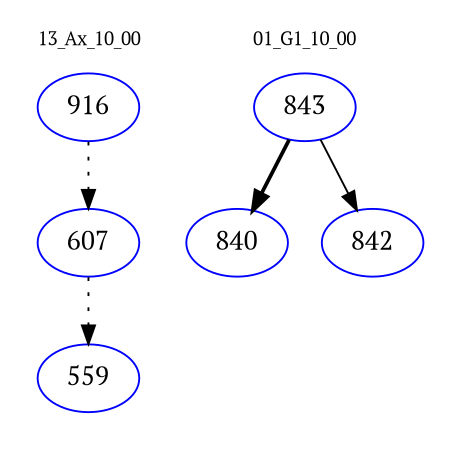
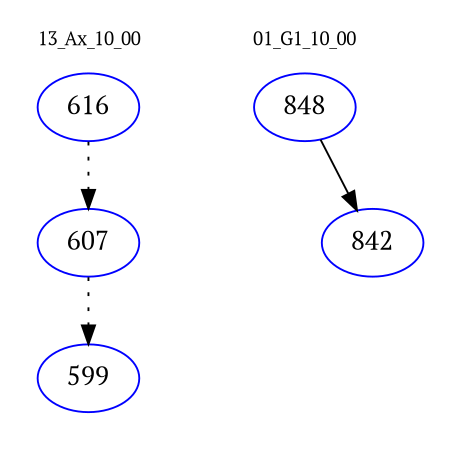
node "916": label "916" -> "616"
node "843": label "843" -> "848"
node "840": removed
node "559": label "559" -> "599"
